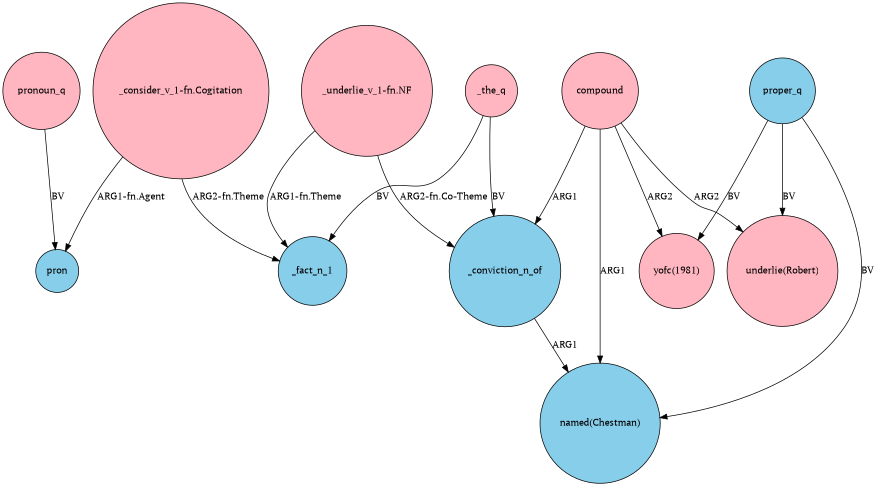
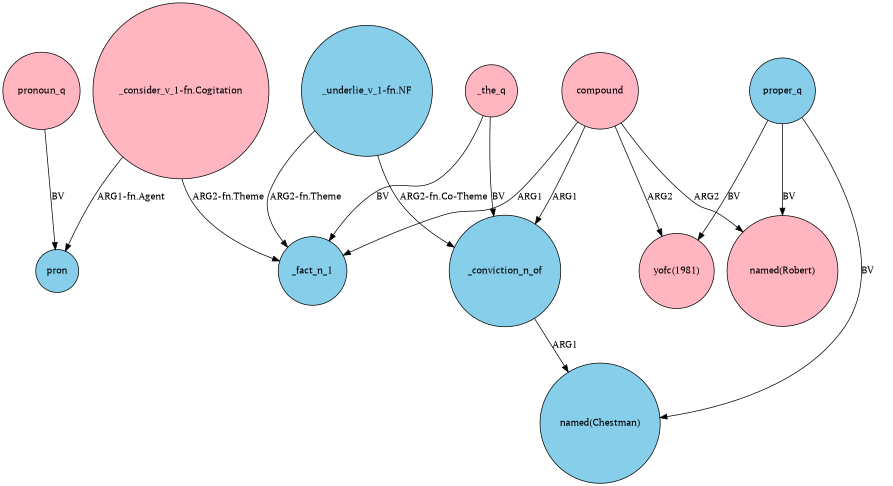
node "_underlie_v_1-fn.NF": fillcolor lightpink -> skyblue
edge "_underlie_v_1-fn.NF" -> "_fact_n_1": label "ARG1-fn.Theme" -> "ARG2-fn.Theme"
edge "compound" -> "named(Chestman)": now "compound" -> "_fact_n_1"
node "underlie(Robert)": label "underlie(Robert)" -> "named(Robert)"
